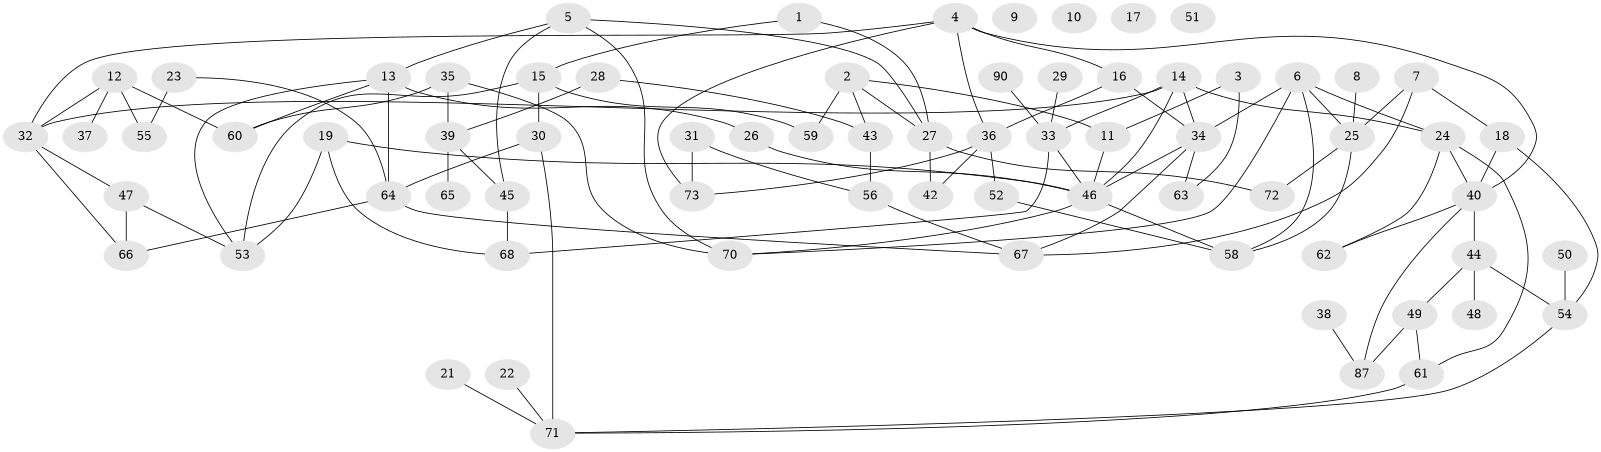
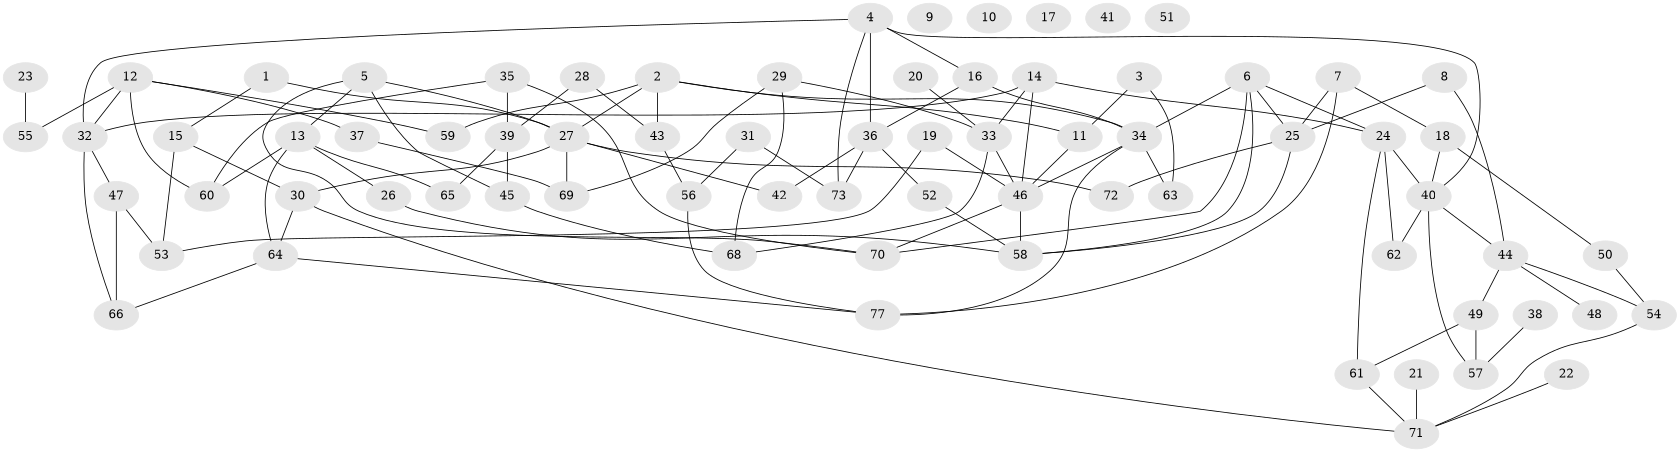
node "41": added
node "90": label "90" -> "20"
edge "23" -- "64": removed
edge "15" -- "59": now "12" -- "59"
edge "14" -- "34": now "2" -- "34"
edge "13" -- "53": now "13" -- "65"
edge "8" -- "44": added
edge "27" -- "30": added
edge "26" -- "46": now "26" -- "58"
node "69": added
edge "18" -- "54": now "18" -- "50"
edge "19" -- "68": now "29" -- "68"
node "67": label "67" -> "77"
node "87": label "87" -> "57"
